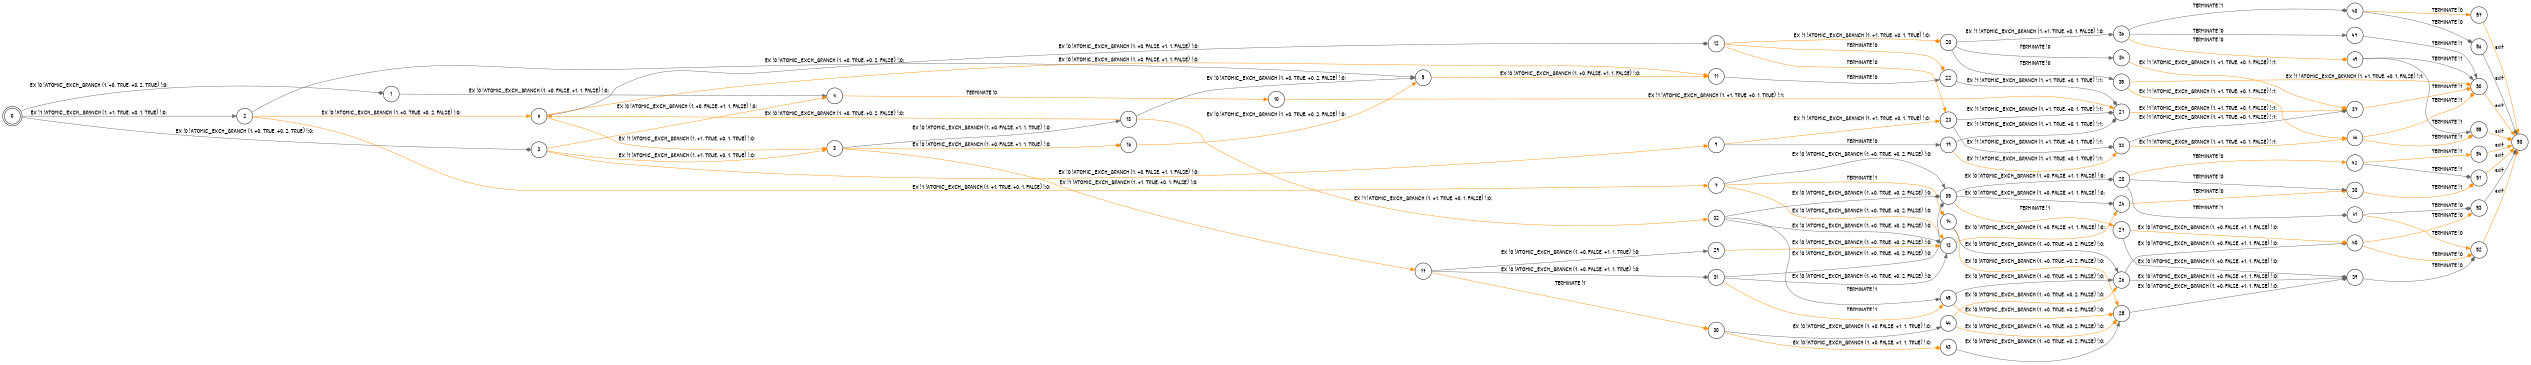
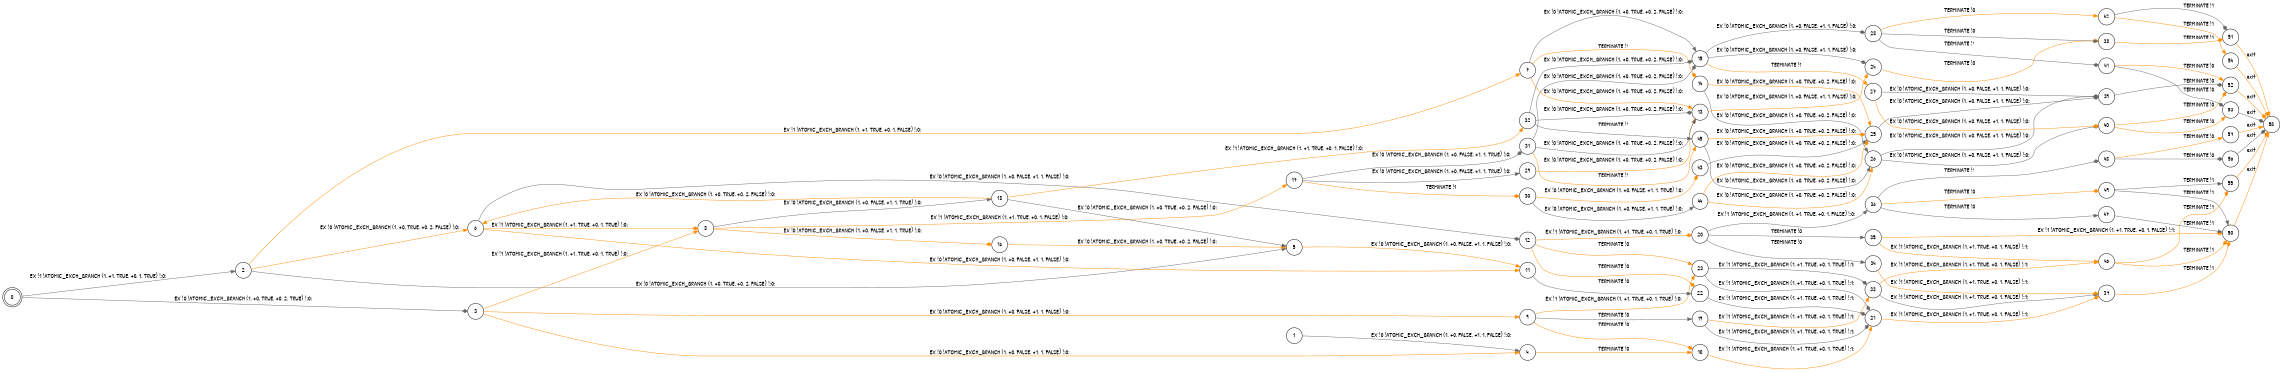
edge "0" -> "1": removed, label "EX !0 !ATOMIC_EXCH_BRANCH (1, +0, TRUE, +0, 2, TRUE) !:0:"
node "85": label "85" -> "15"
edge "9" -> "10": added, label "TERMINATE !0"
